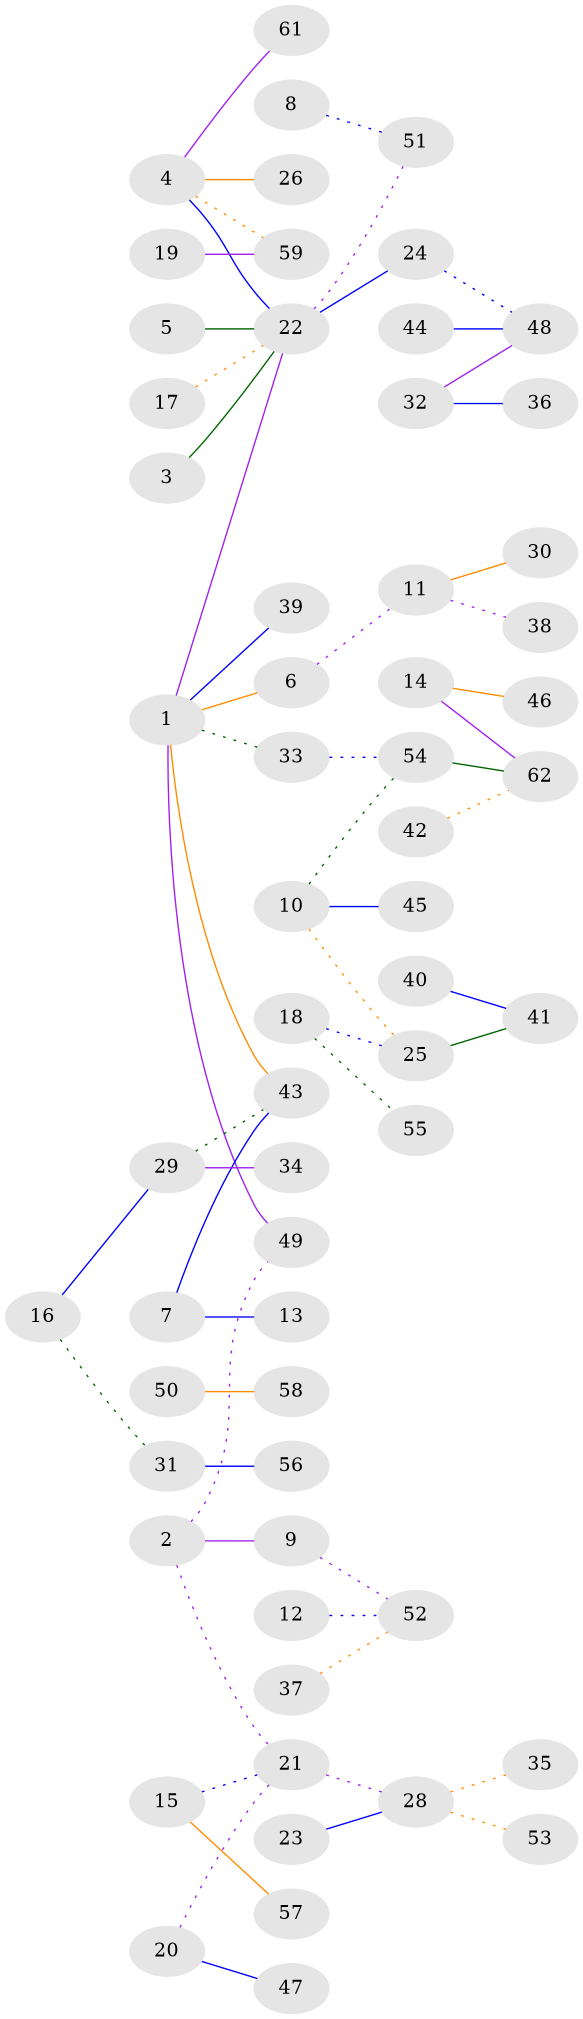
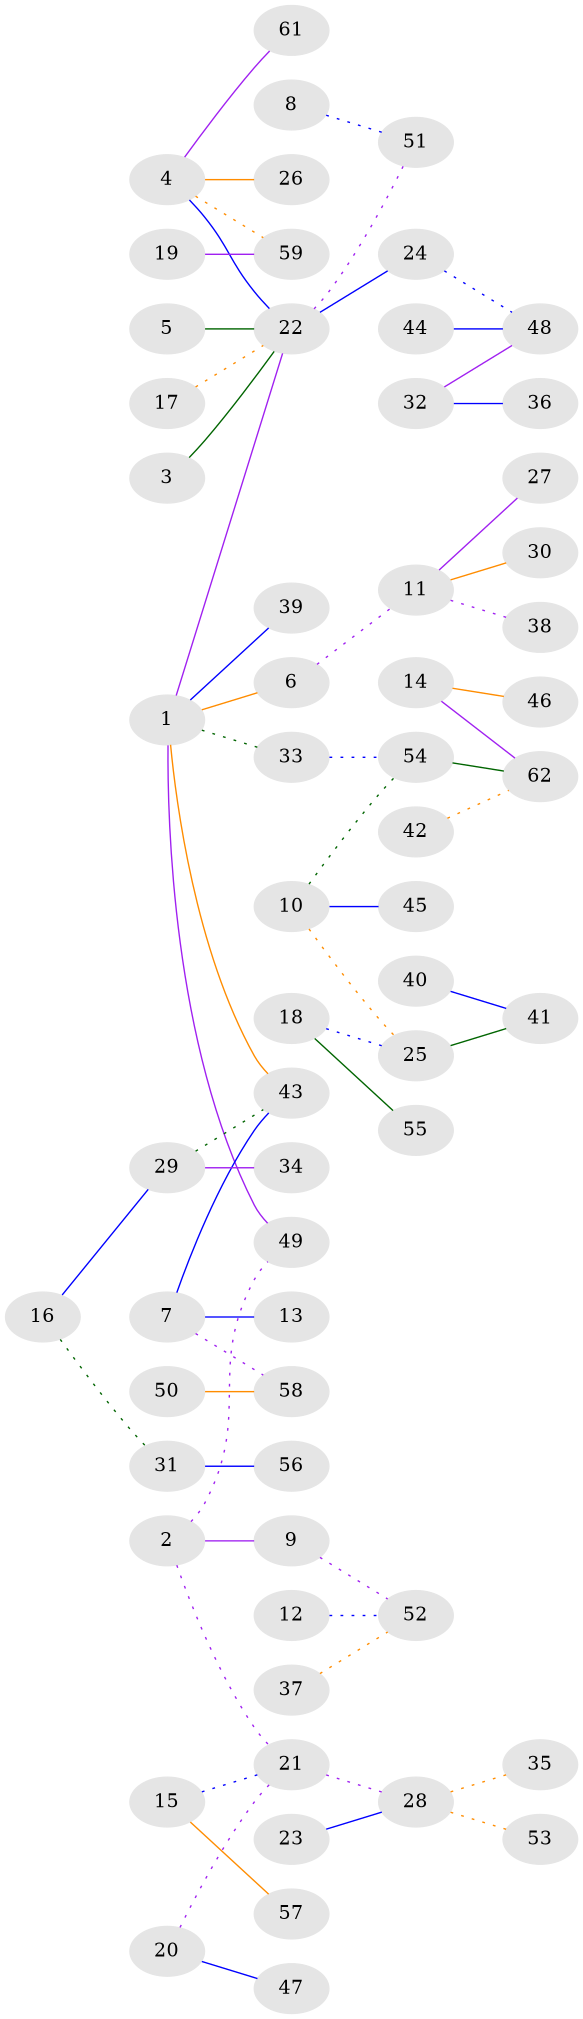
node "27": added
edge "18" -- "55": style dotted -> solid
edge "7" -- "58": added
